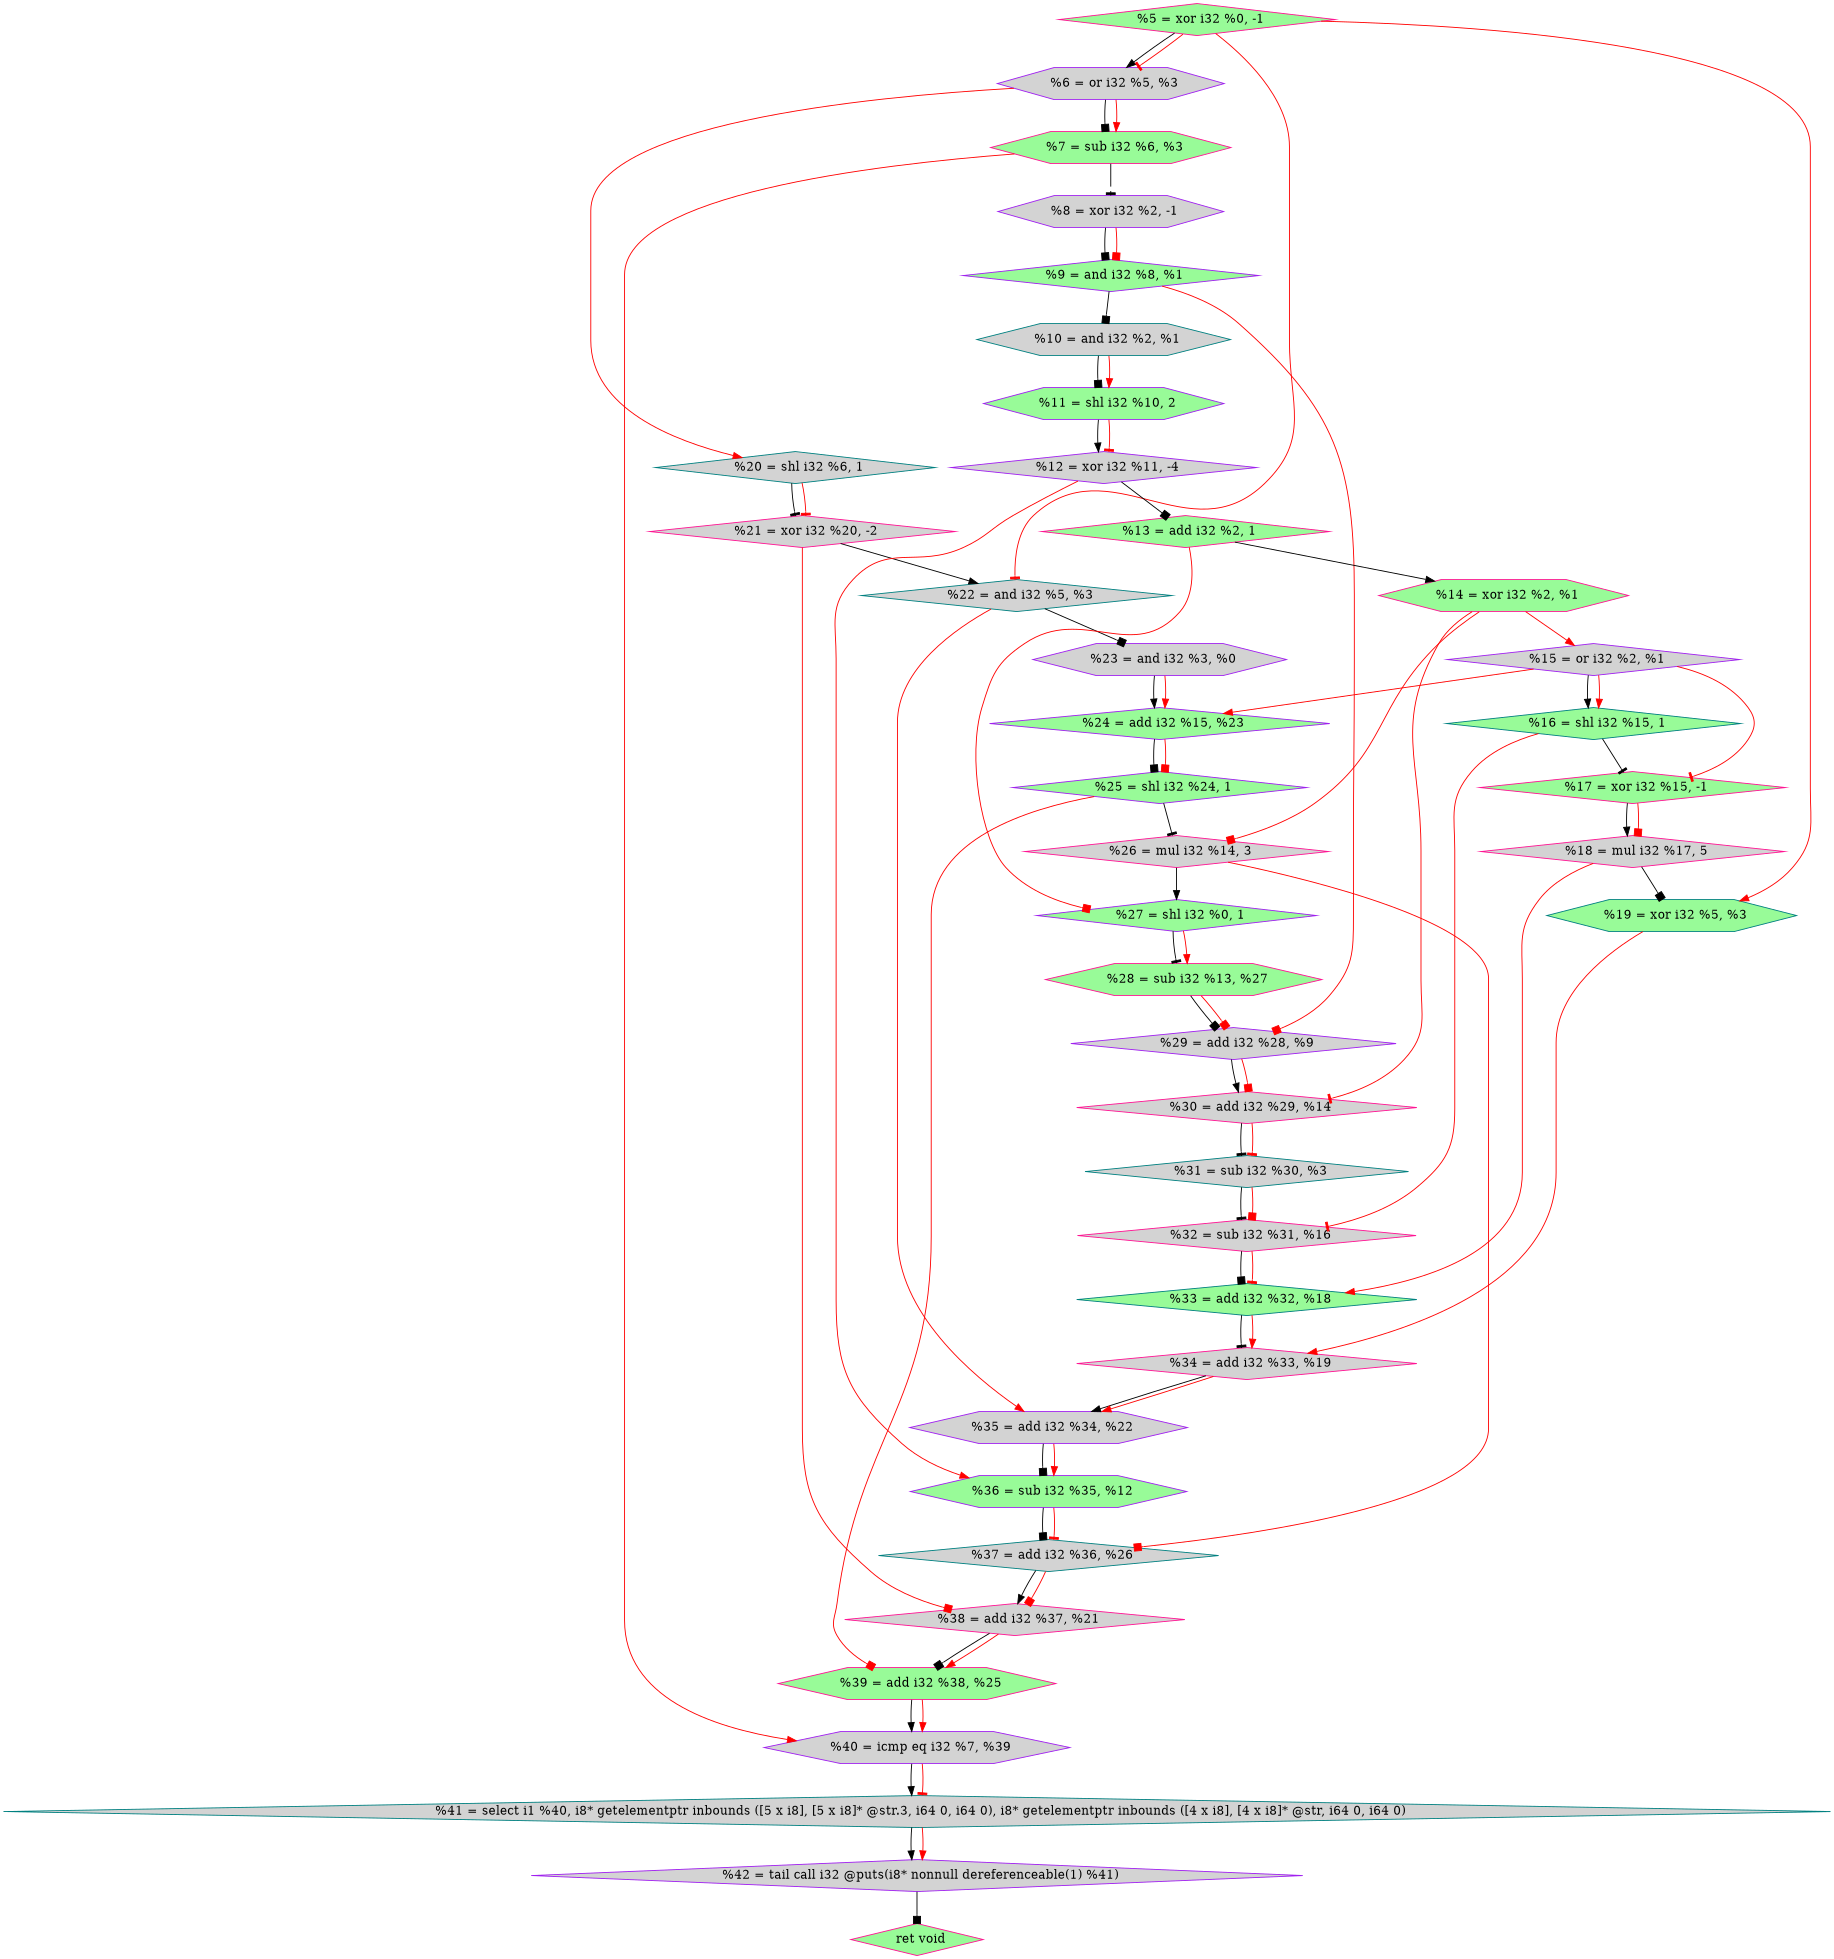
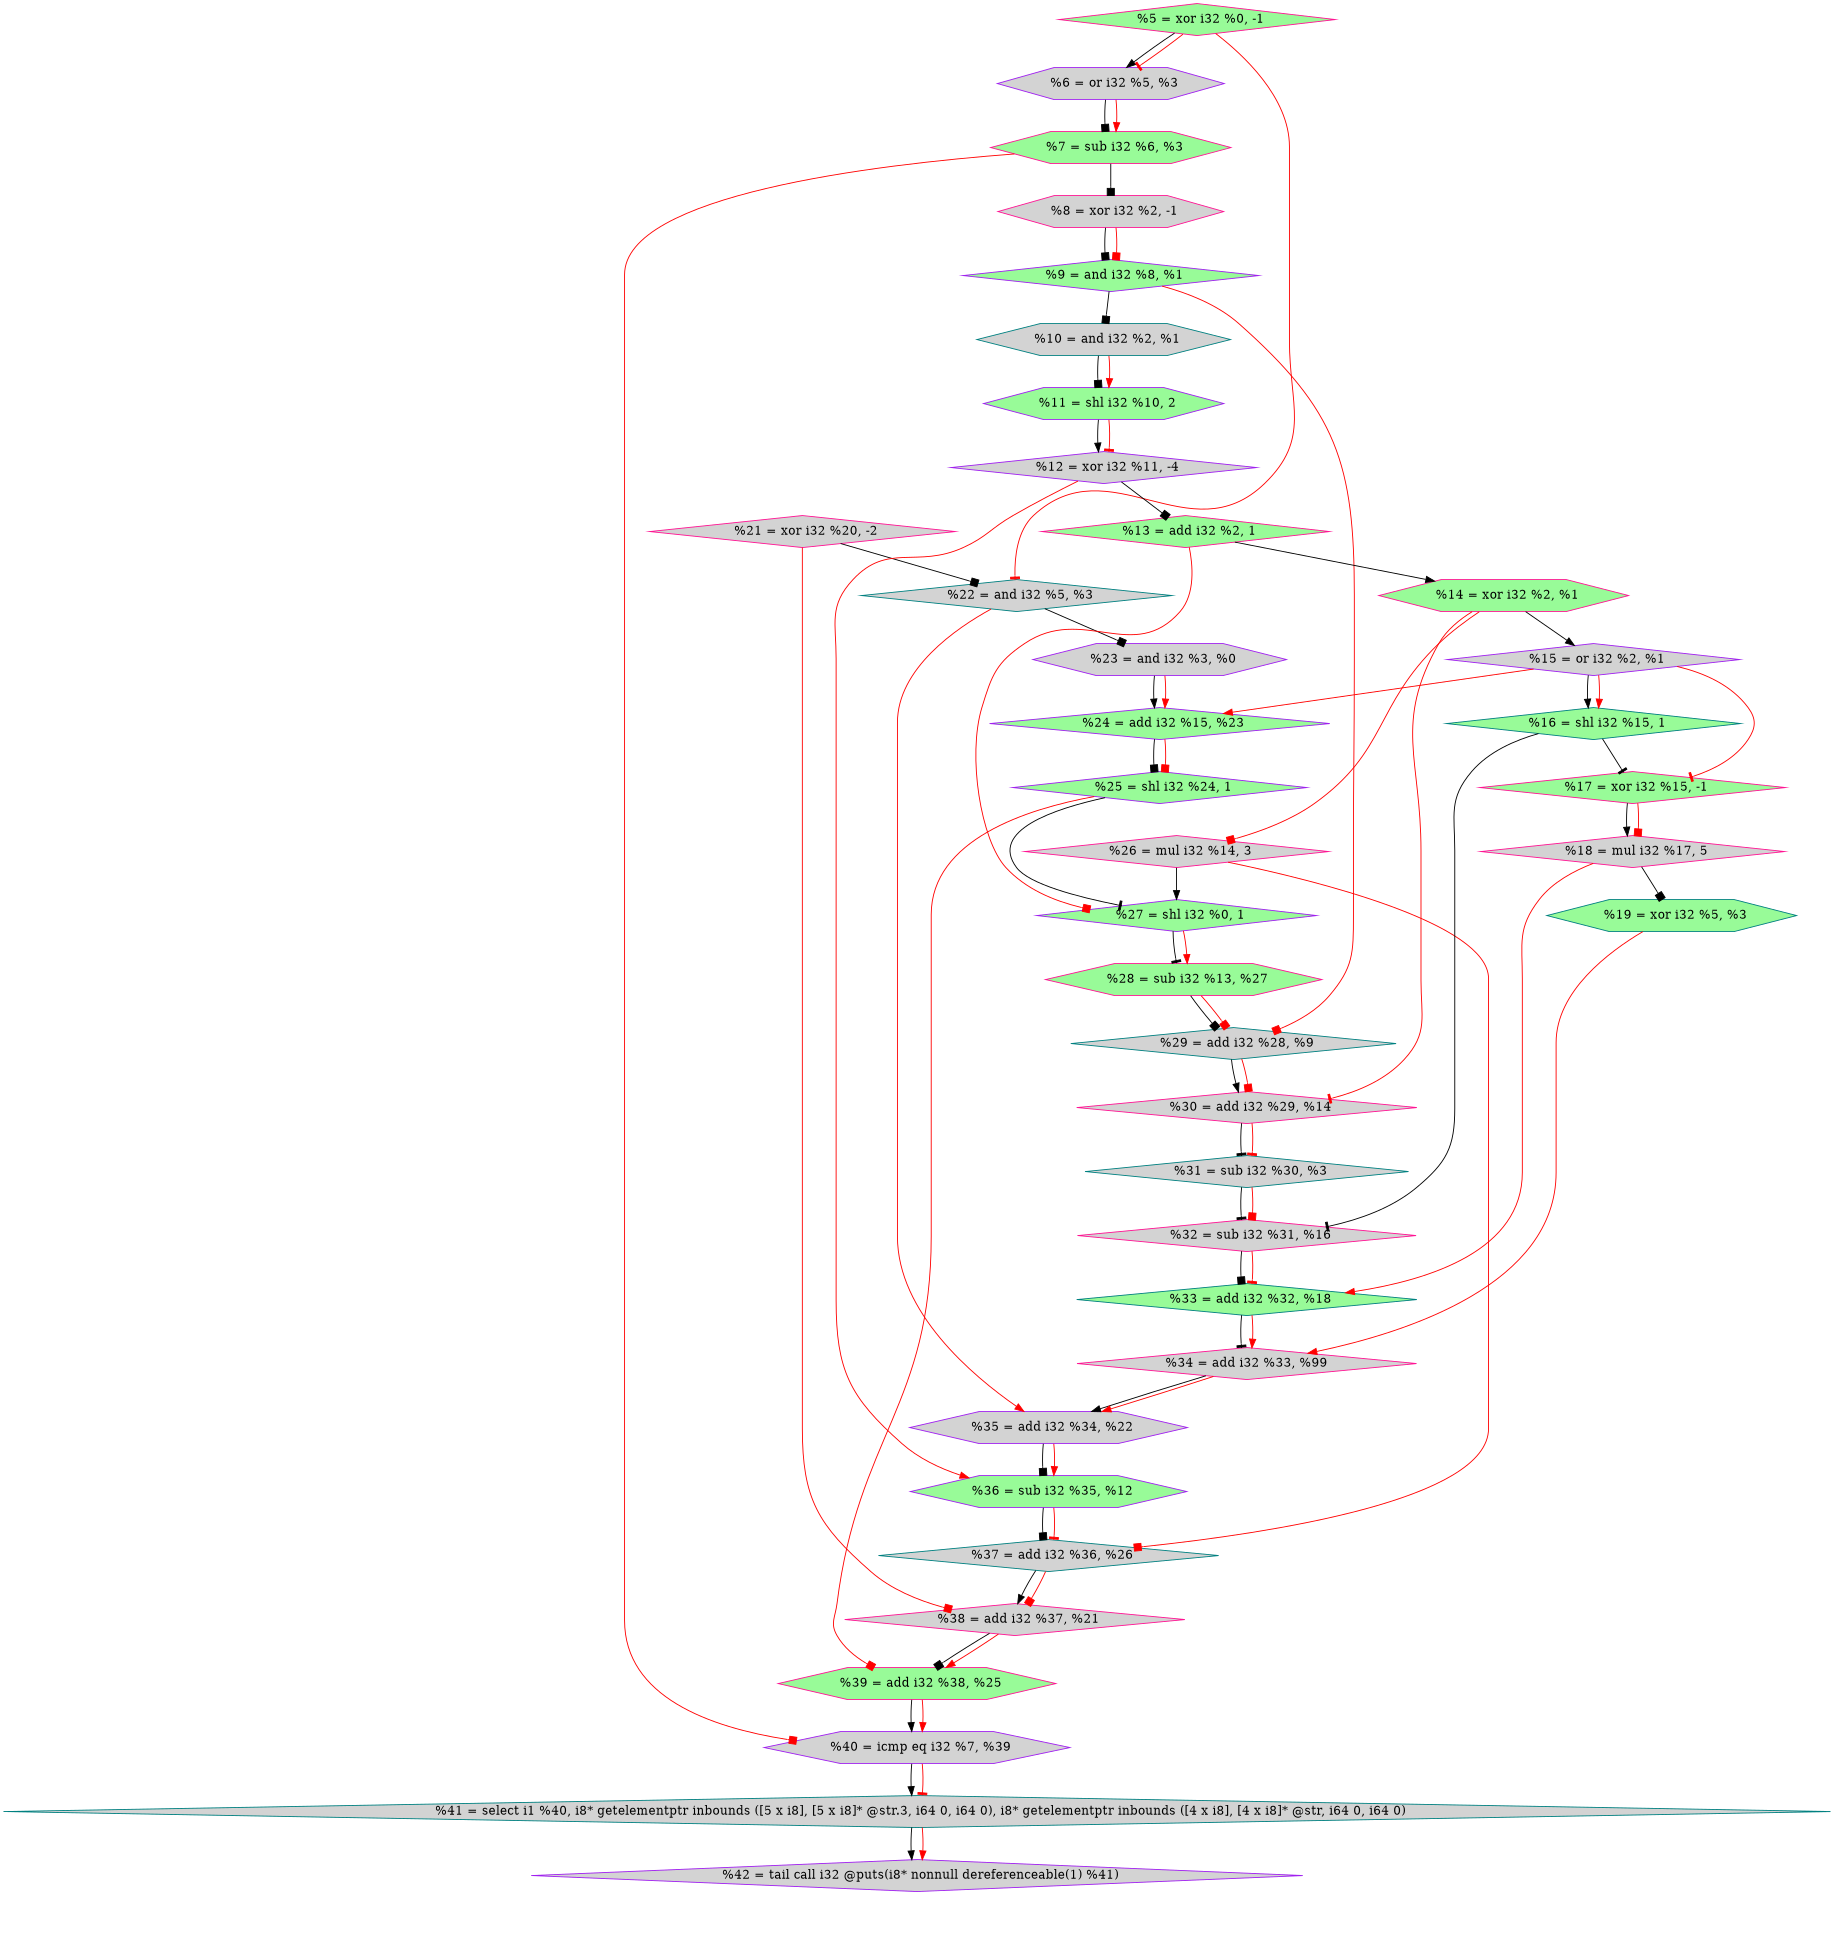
edge "%7 = sub i32 %6, %3" -> "%8 = xor i32 %2, -1": arrowhead tee -> box
node "%8 = xor i32 %2, -1": color purple -> deeppink
edge "%5 = xor i32 %0, -1" -> "%19 = xor i32 %5, %3": removed
node "%20 = shl i32 %6, 1": removed
edge "%21 = xor i32 %20, -2" -> "%22 = and i32 %5, %3": arrowhead normal -> box
edge "%14 = xor i32 %2, %1" -> "%15 = or i32 %2, %1": color red -> black
edge "%25 = shl i32 %24, 1" -> "%26 = mul i32 %14, 3": now "%25 = shl i32 %24, 1" -> "%27 = shl i32 %0, 1"
edge "%7 = sub i32 %6, %3" -> "%40 = icmp eq i32 %7, %39": arrowhead normal -> box
edge "%16 = shl i32 %15, 1" -> "%32 = sub i32 %31, %16": color red -> black
node "%29 = add i32 %28, %9": color purple -> teal
node "%34 = add i32 %33, %19": label "%34 = add i32 %33, %19" -> "%34 = add i32 %33, %99"
node "ret void": removed
